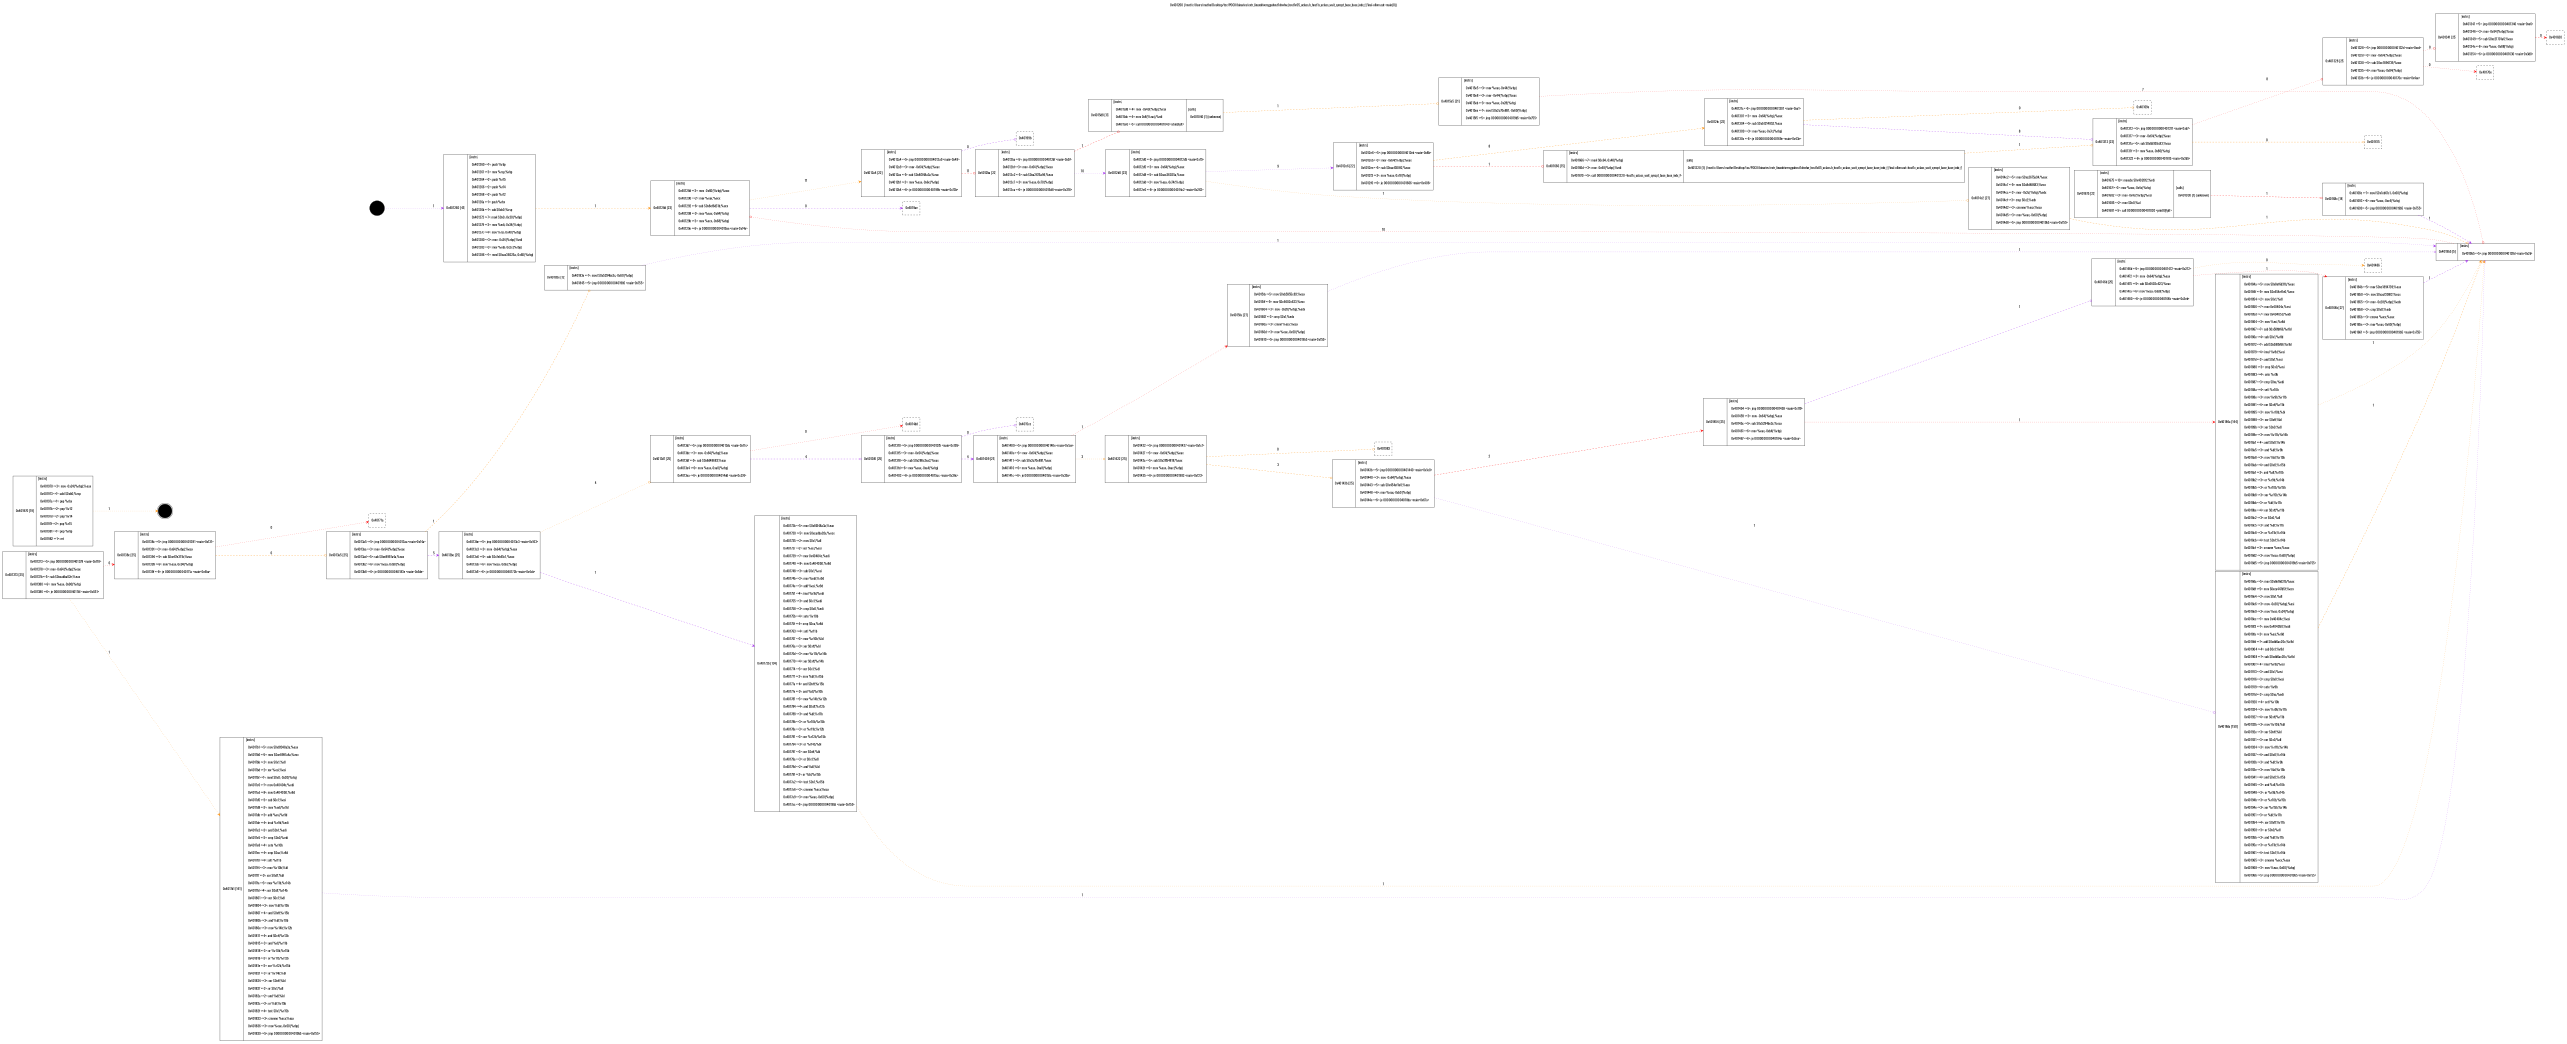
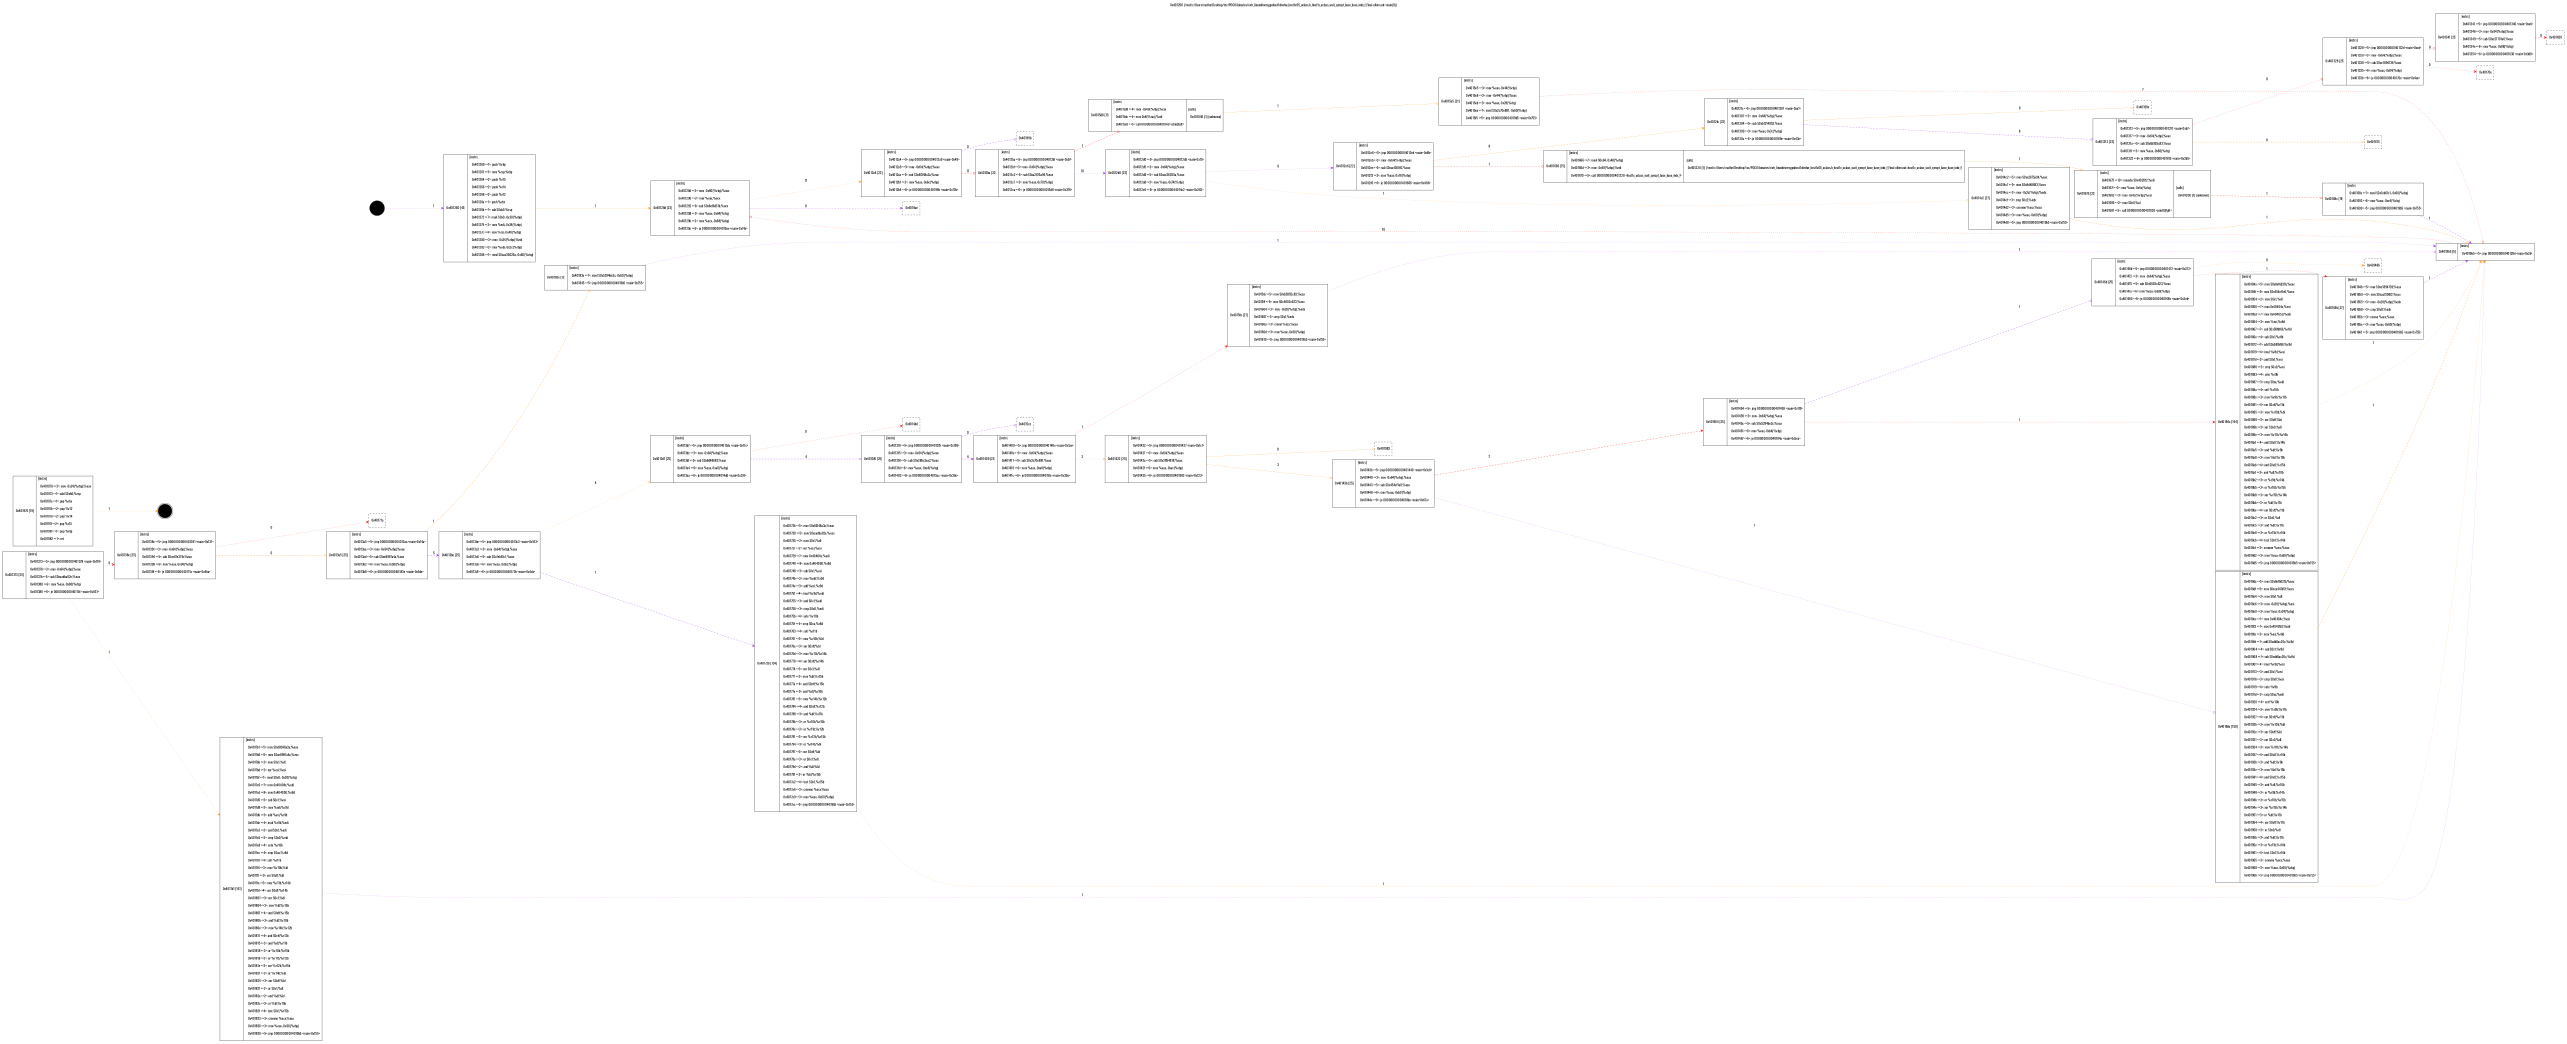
edge "0x401666 [15]" -> "0x401312 [22]": now "0x401666 [15]" -> "0x401675 [23]"
